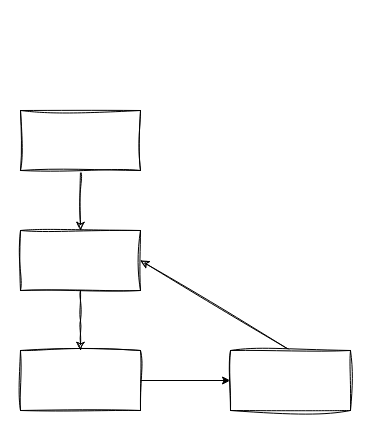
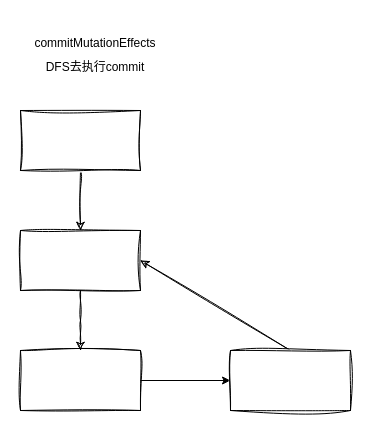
node "commitMutationEffects DFS去执行commit": added
